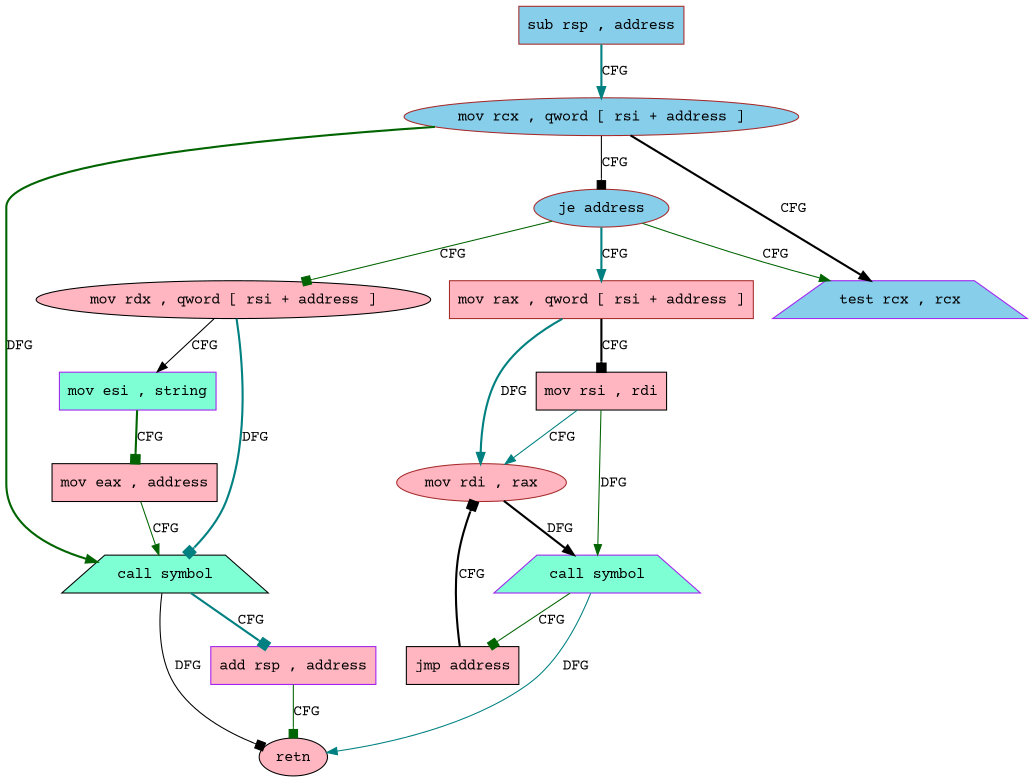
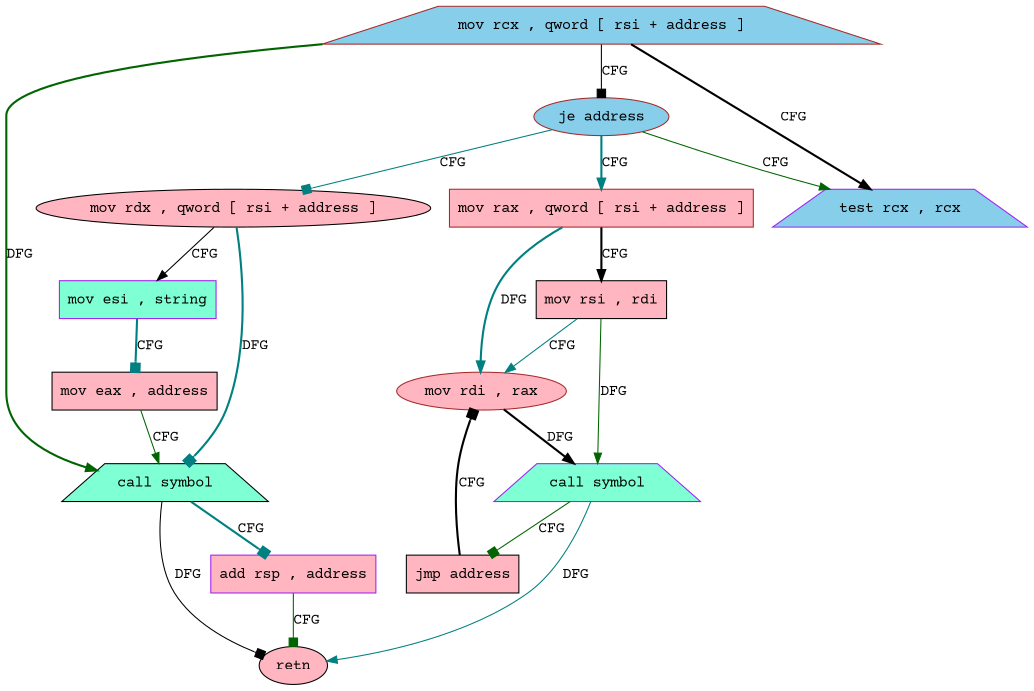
node "sub rsp , address": removed
node "mov rcx , qword [ rsi + address ]": shape ellipse -> trapezium
edge "je address" -> "mov rdx , qword [ rsi + address ]": color darkgreen -> teal
edge "mov rax , qword [ rsi + address ]" -> "mov rsi , rdi": arrowhead box -> normal
edge "mov esi , string" -> "mov eax , address": color darkgreen -> teal
